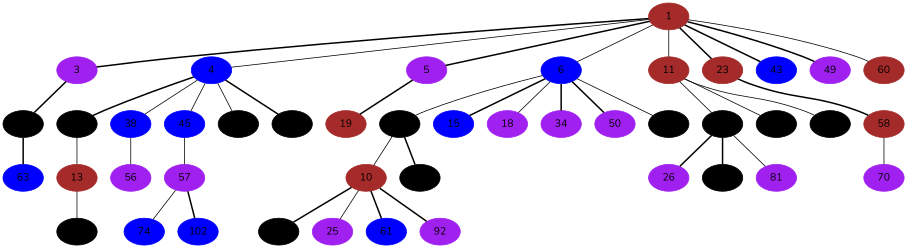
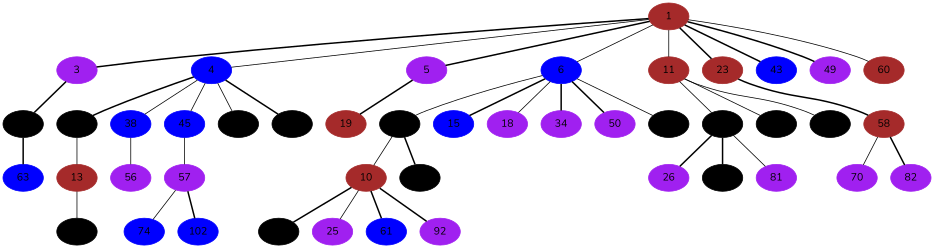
node "82": added
